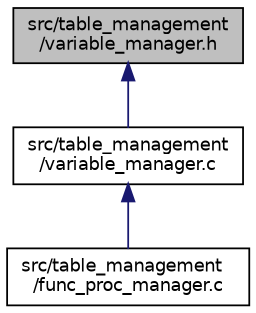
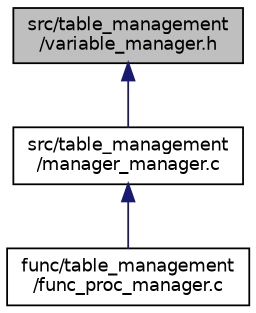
node "src/table_management /variable_manager.c": label "src/table_management /variable_manager.c" -> "src/table_management /manager_manager.c"
node "src/table_management /func_proc_manager.c": label "src/table_management /func_proc_manager.c" -> "func/table_management /func_proc_manager.c"
